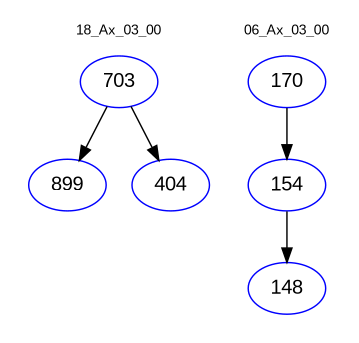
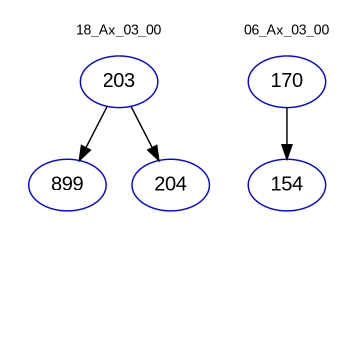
node "703": label "703" -> "203"
node "404": label "404" -> "204"
node "148": removed
